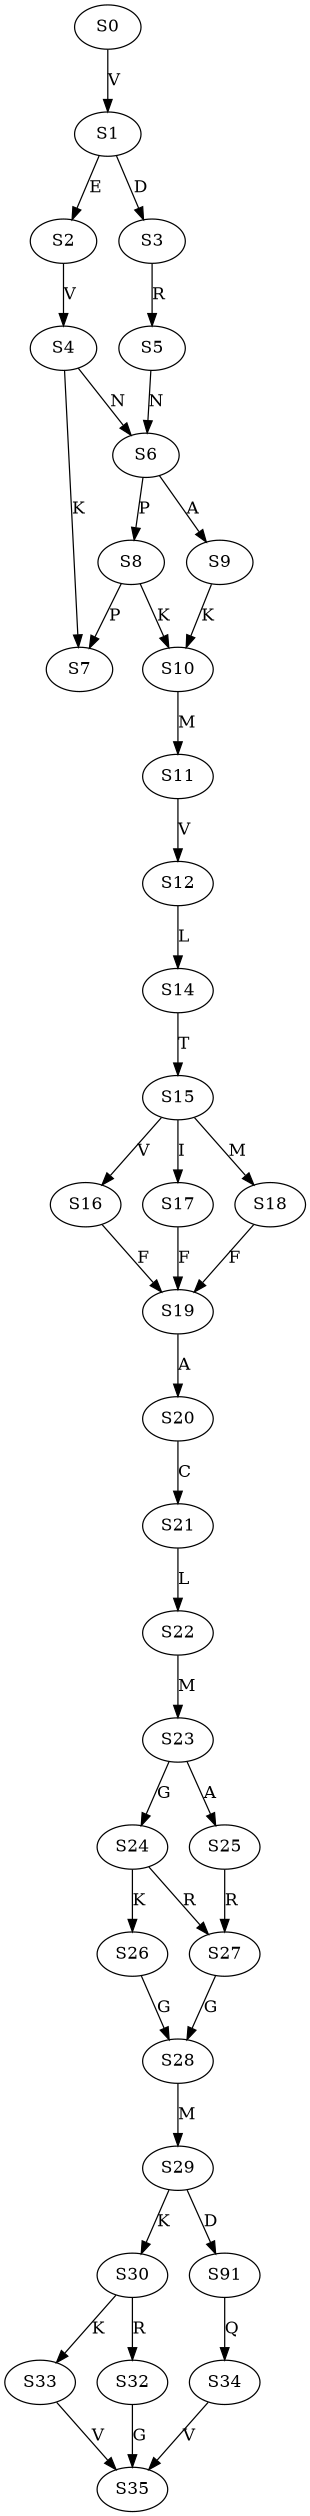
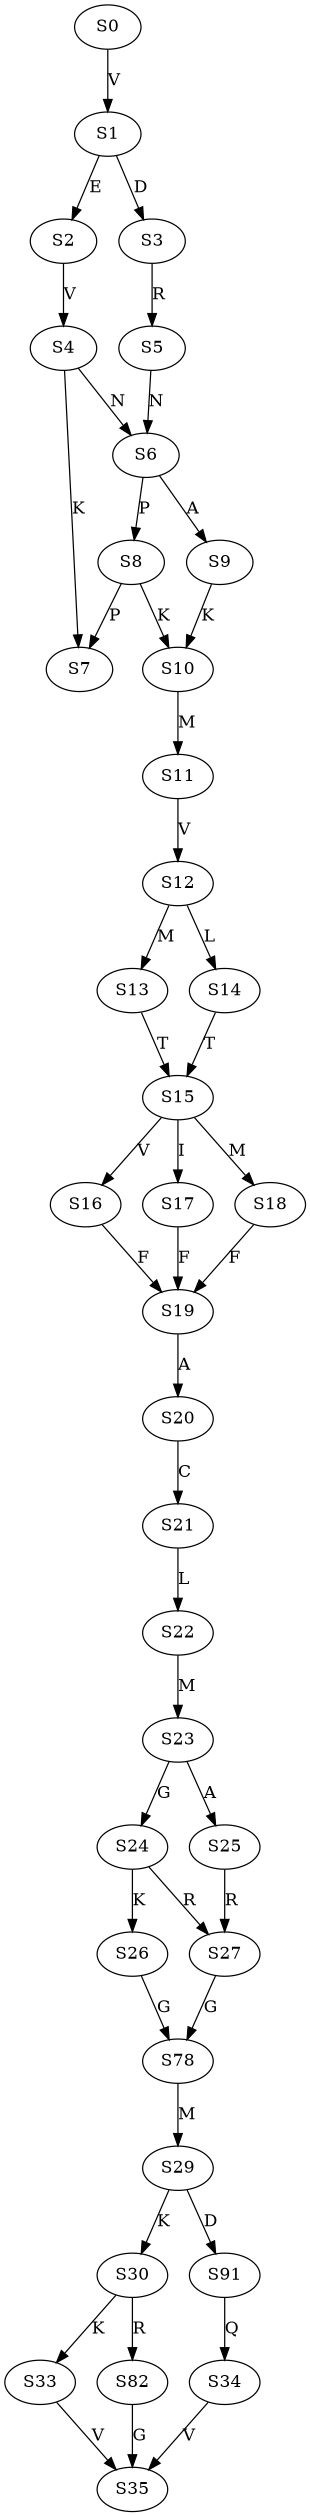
node "S13": added
node "S28": label "S28" -> "S78"
node "S32": label "S32" -> "S82"
